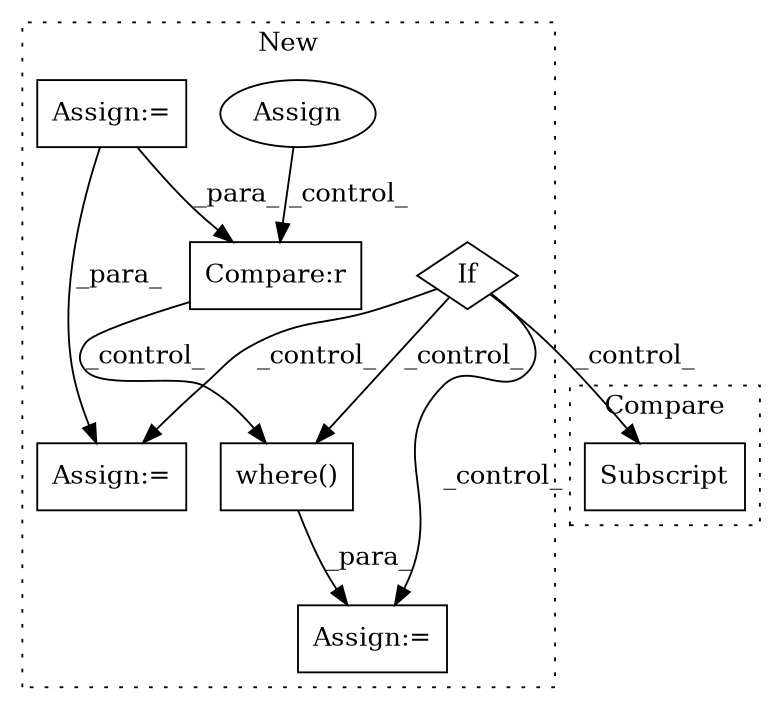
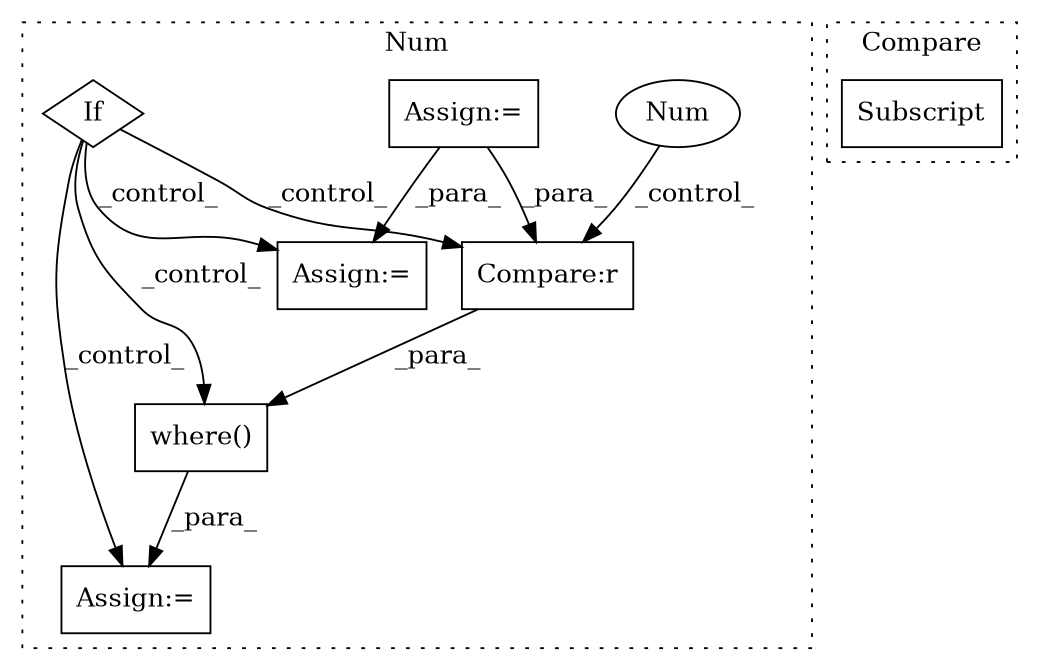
cluster "New": label "New" -> "Num"
node "Assign": label "Assign" -> "Num"
edge "Compare:r" -> "where()": label "_control_" -> "_para_"
edge "If" -> "Subscript": now "If" -> "Compare:r"
